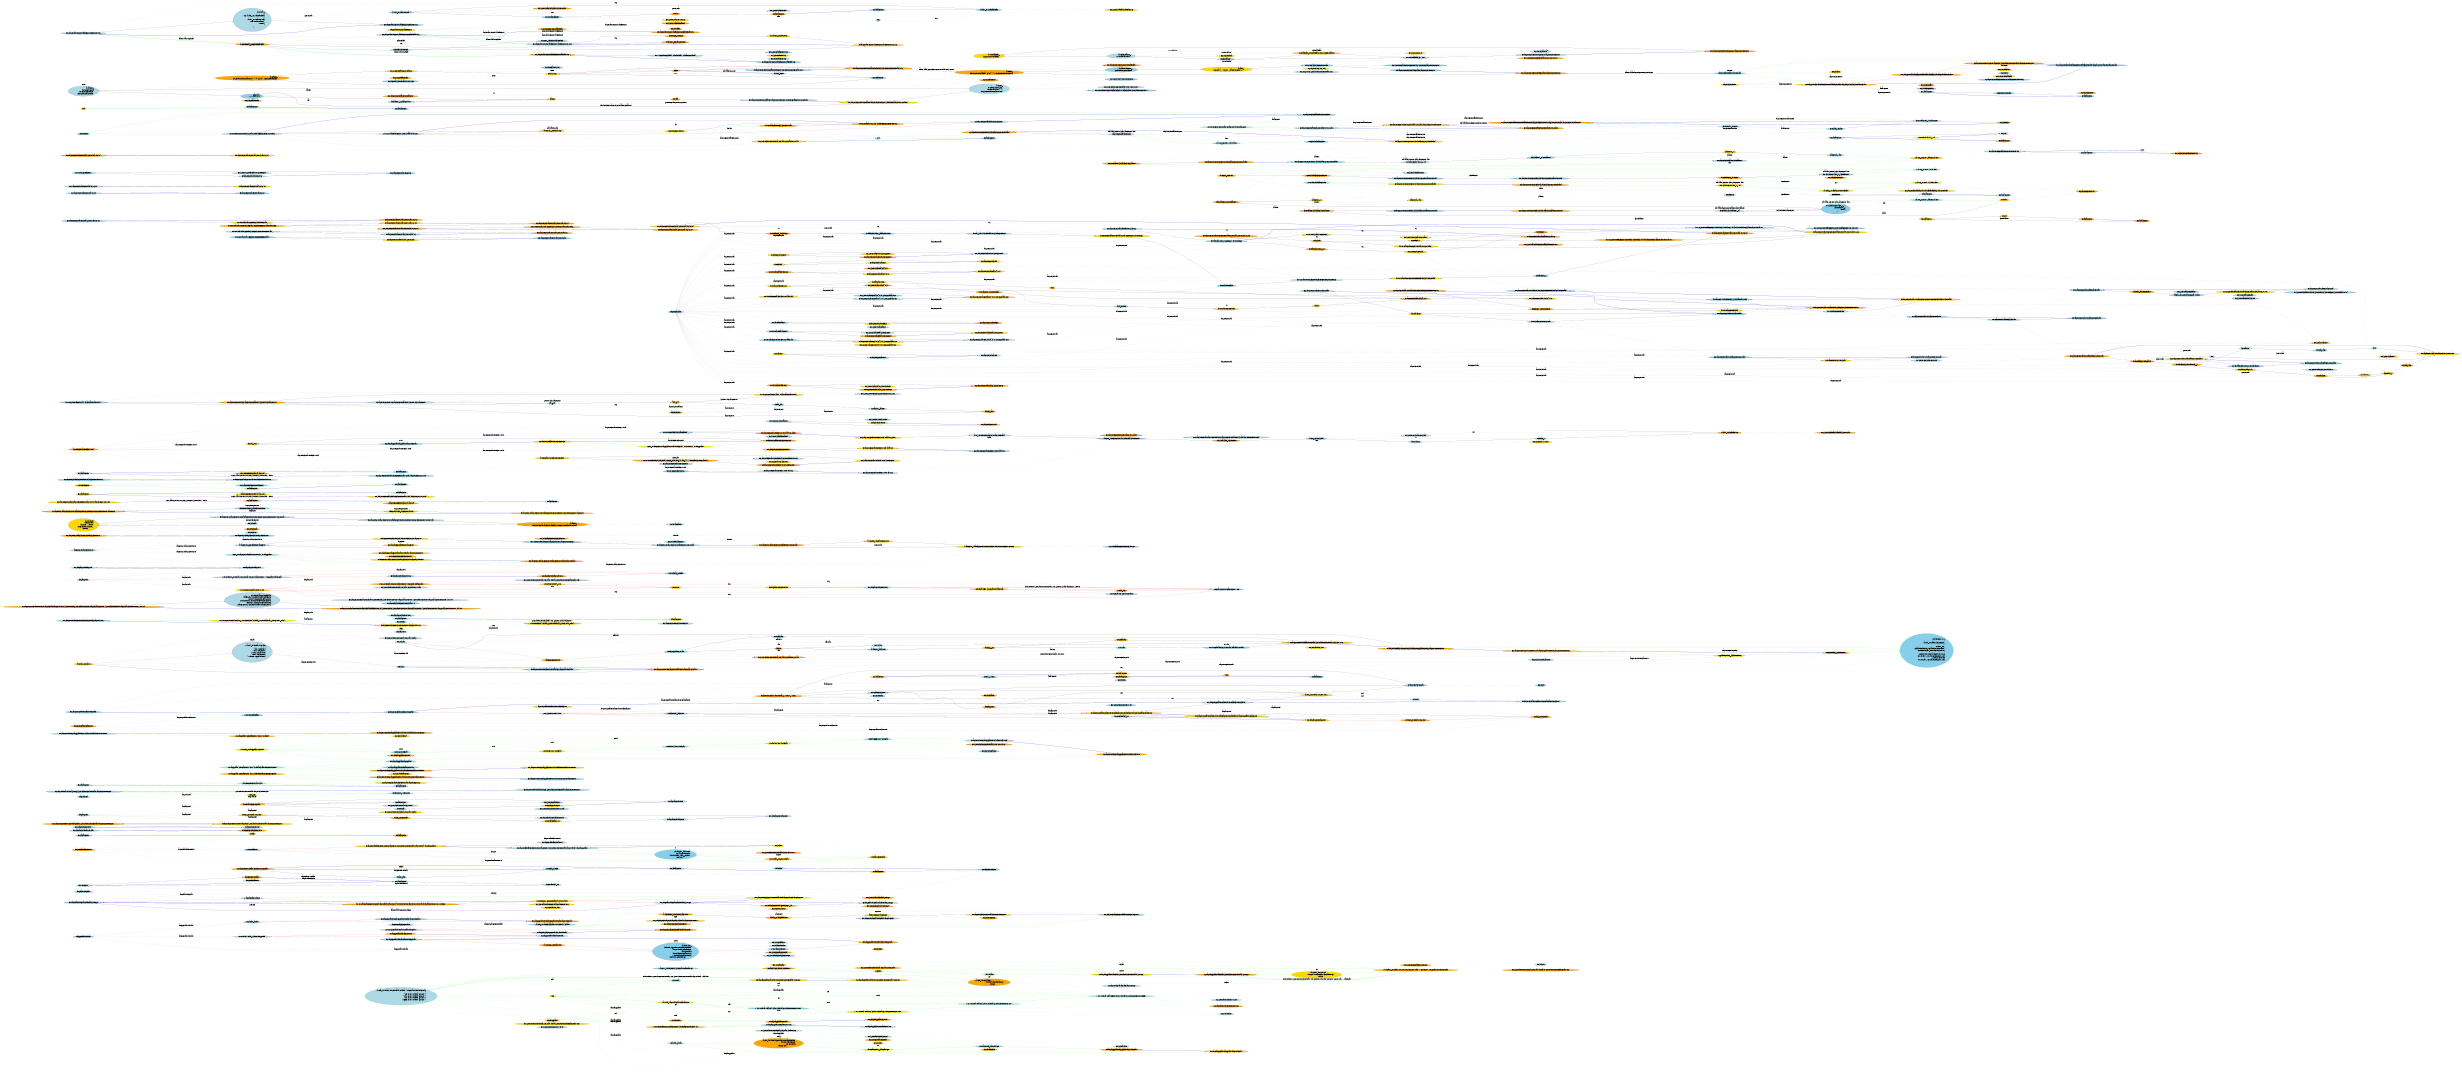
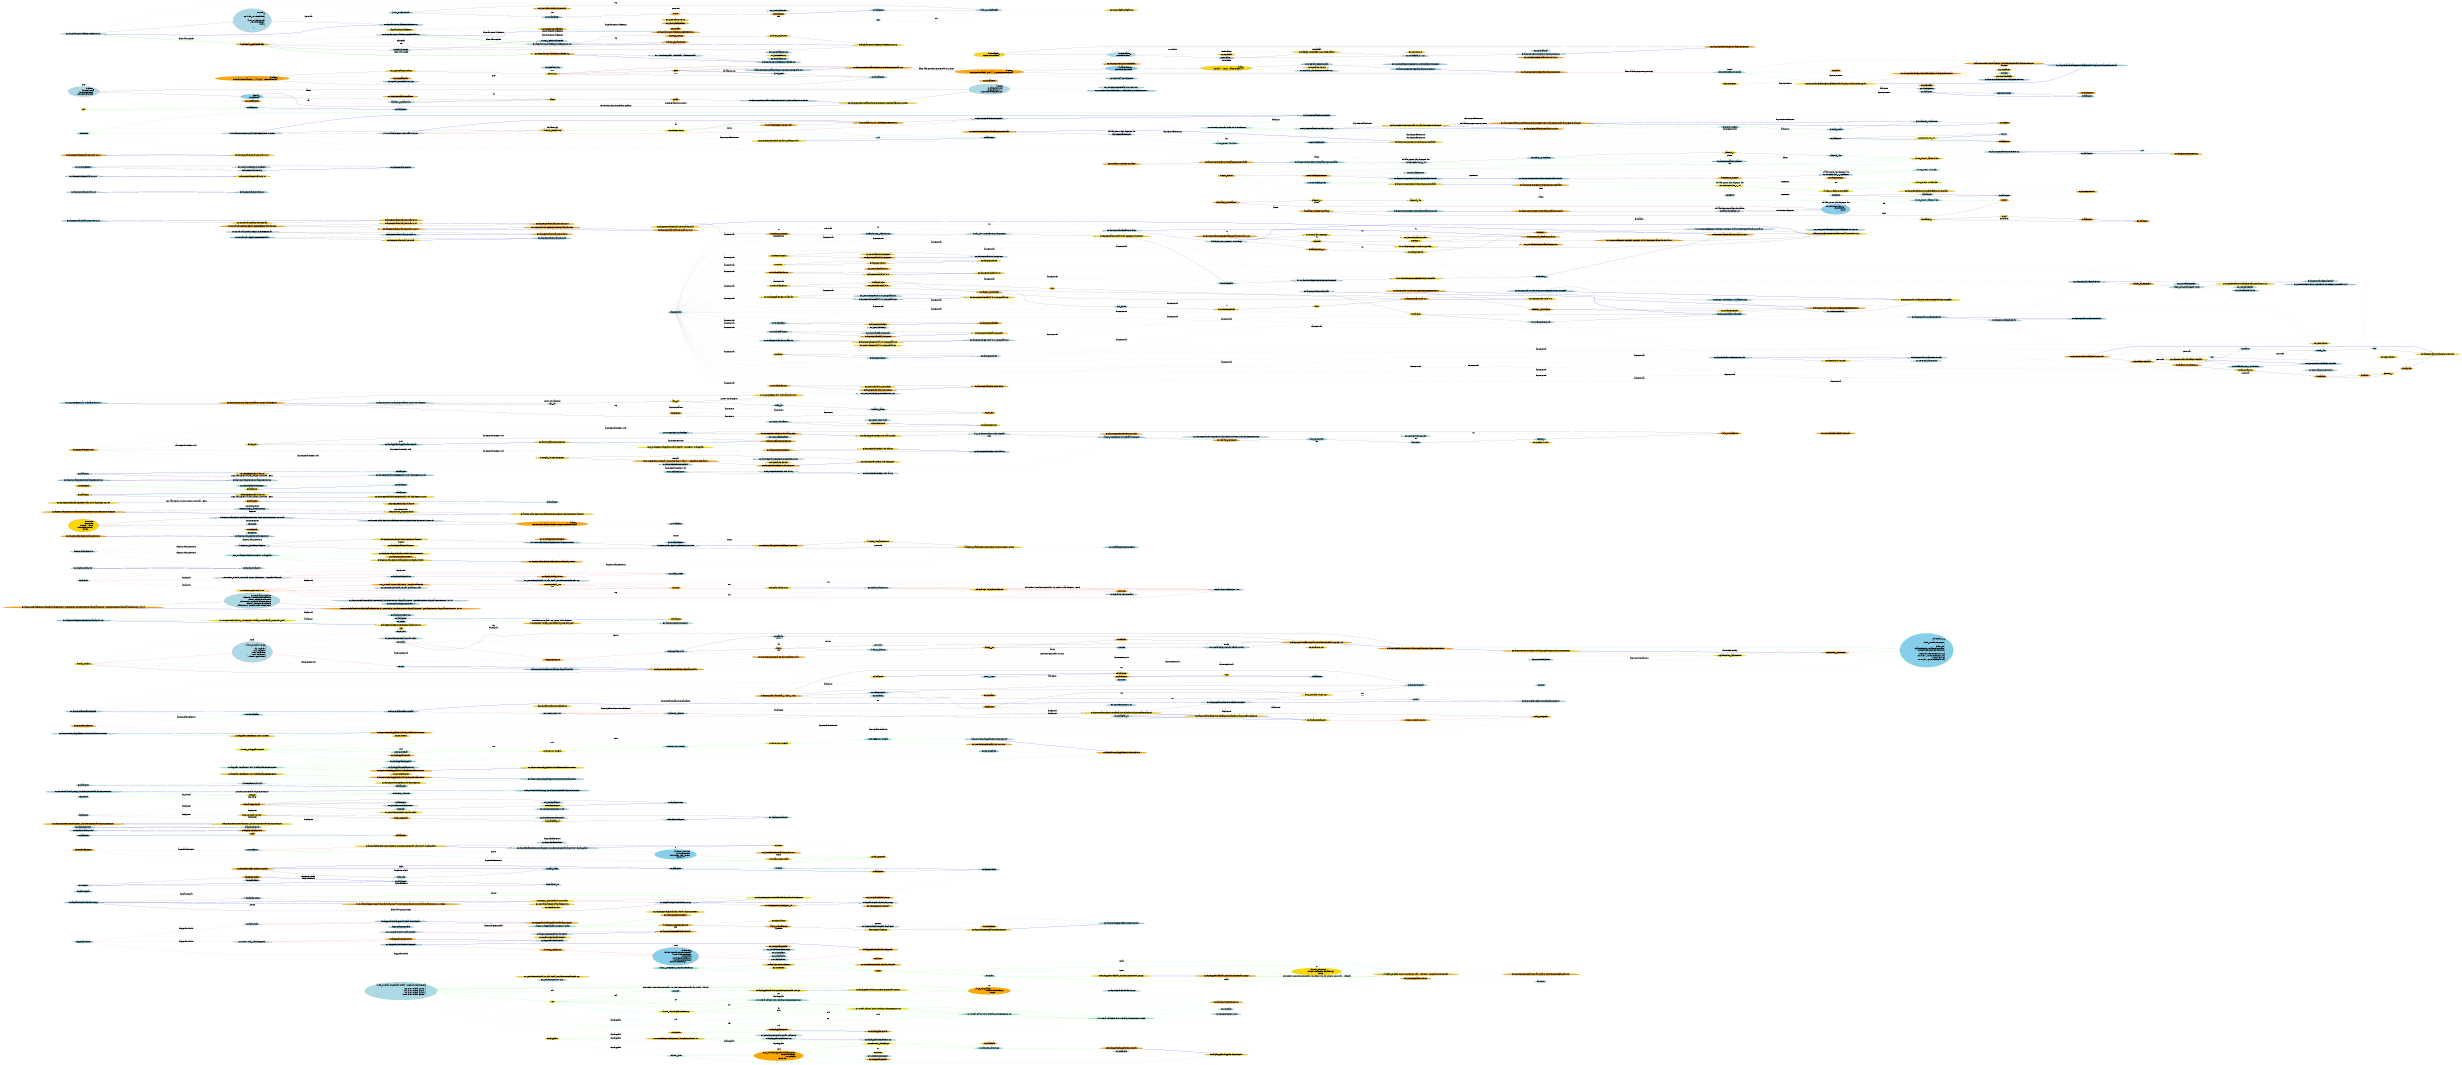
node "current.IsParameterized()": label "current.IsParameterized()" -> "returnValue.IsParameterized()"
node "Entry Nancy.DefaultModuleActivator.DefaultModuleActivator()": added
